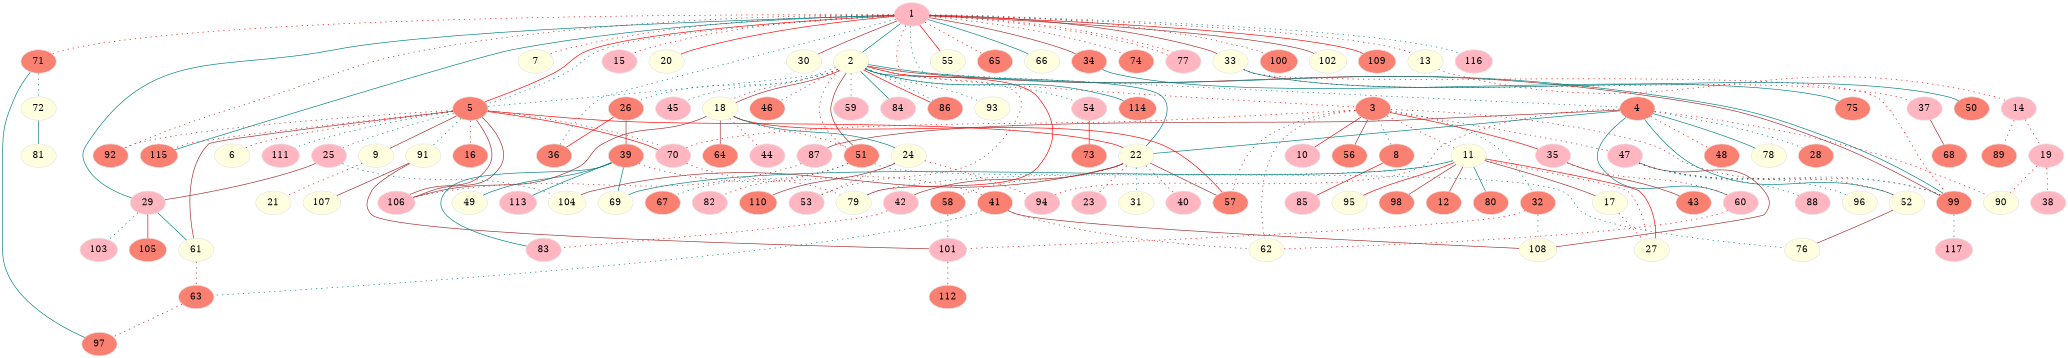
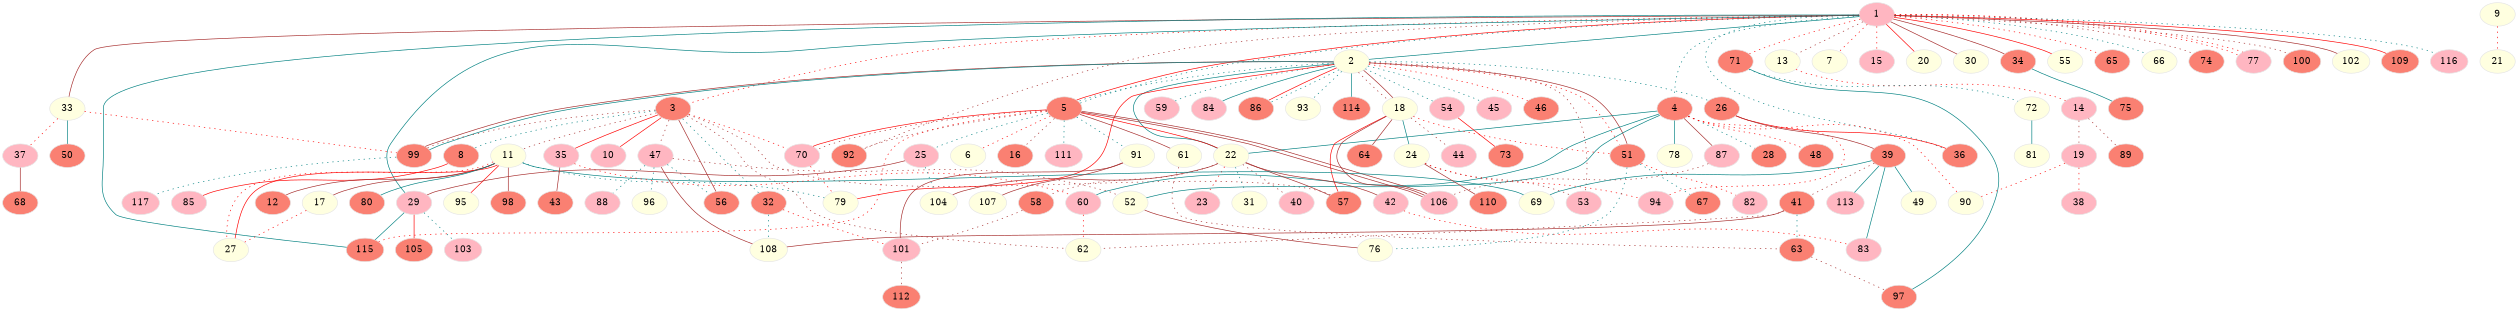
edge "1" -- "66": style solid -> dotted
edge "5" -- "9": removed
edge "47" -- "99": now "47" -- "56"
edge "29" -- "61": now "29" -- "115"
